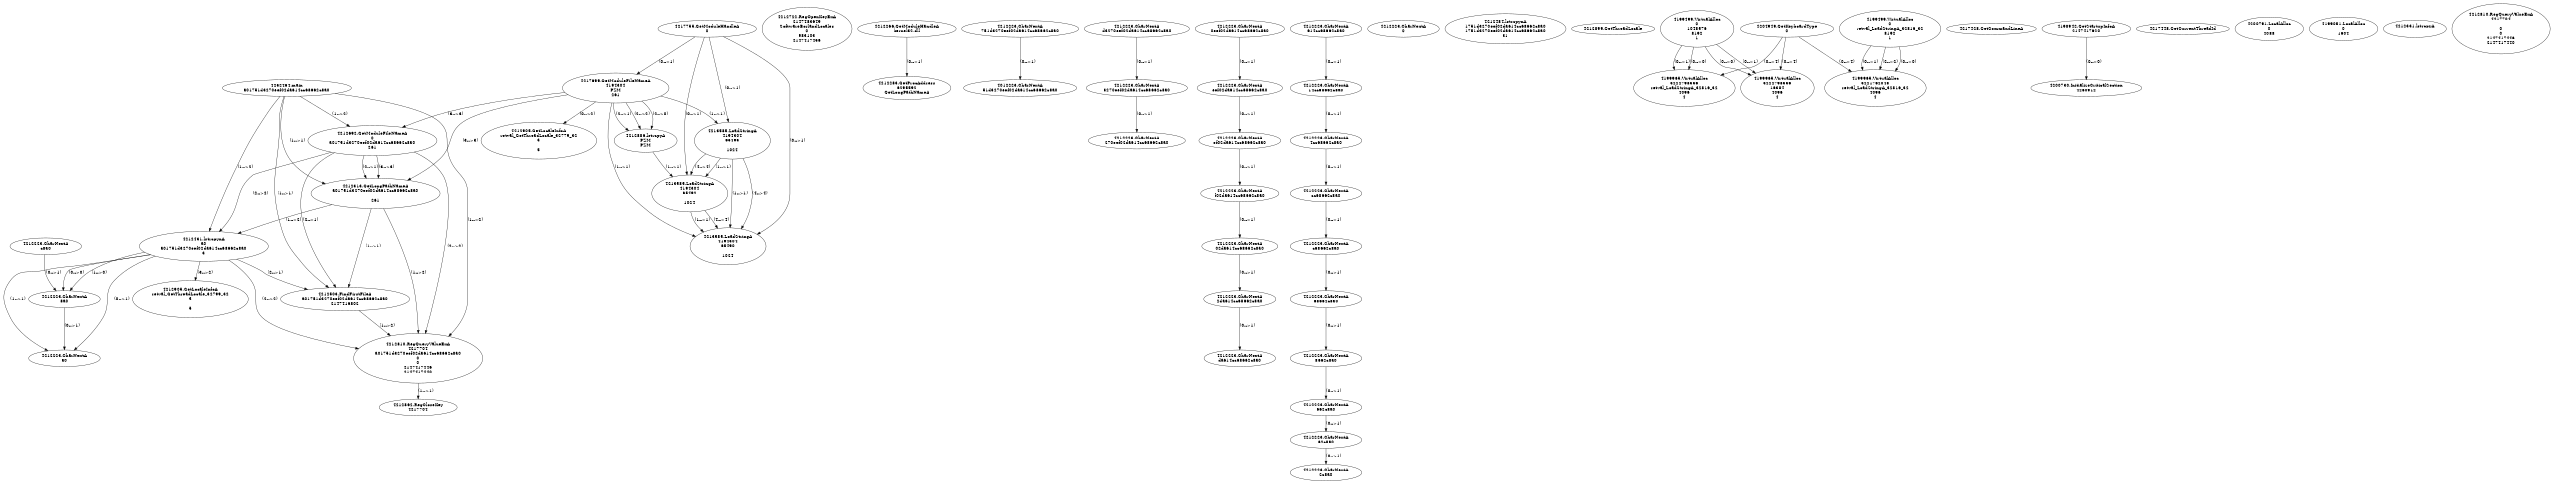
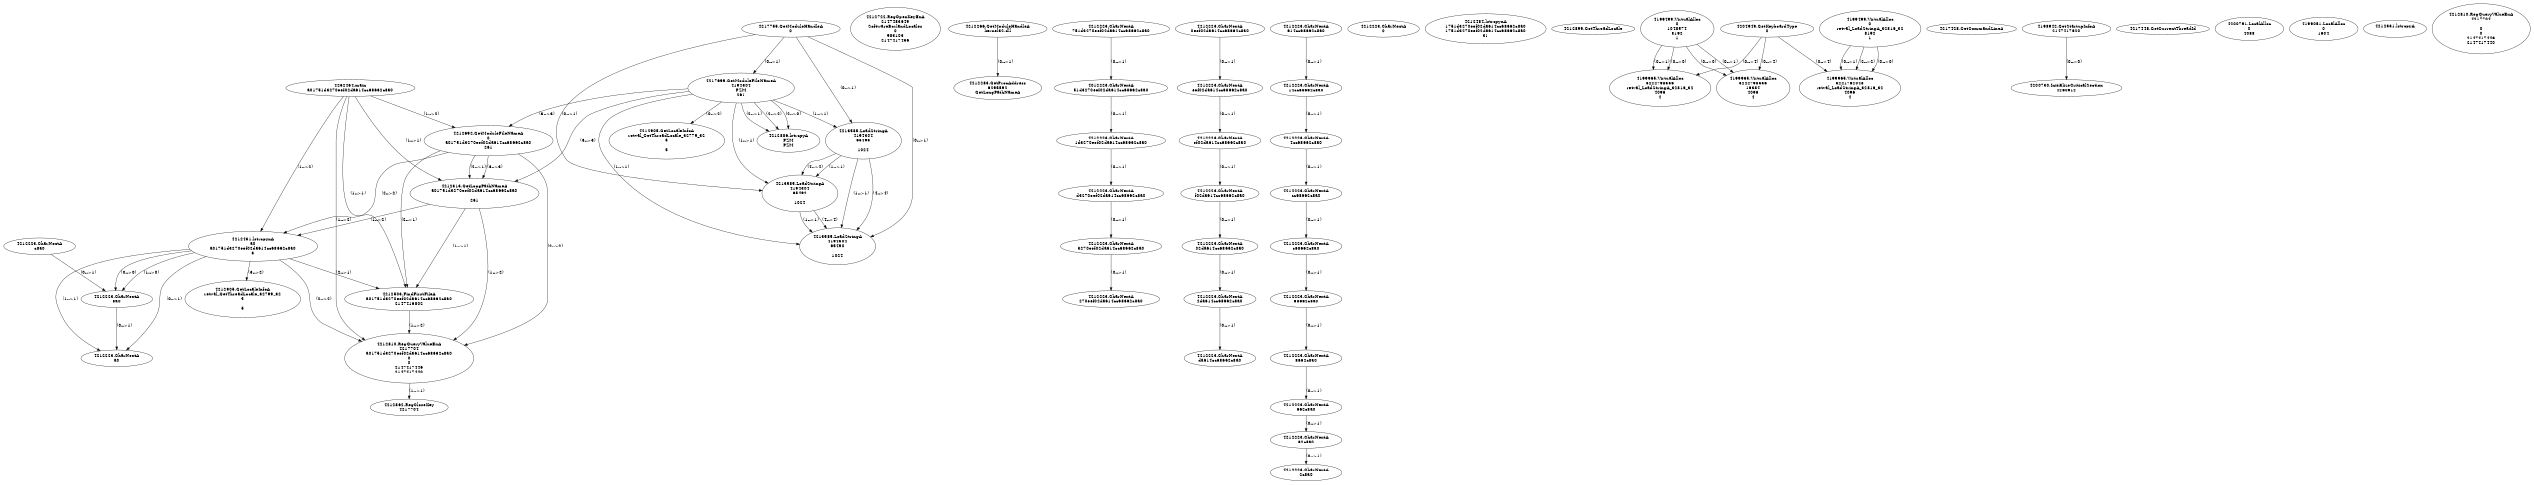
node "4199499.VirtualAlloc 0 1048576 8192 1": label "4199499.VirtualAlloc 0 1048576 8192 1" -> "4199499.VirtualAlloc 0 1048574 8192 1"
node "4212223.CharNextA 1d3270eef02da614cc68662c8a0": added
edge "4212886.lstrcpyA PZM PZM" -> "4213585.LoadStringA 4194304 65492 1024": now "4217699.GetModuleFileNameA 4194304 PZM 261" -> "4213585.LoadStringA 4194304 65492 1024"
